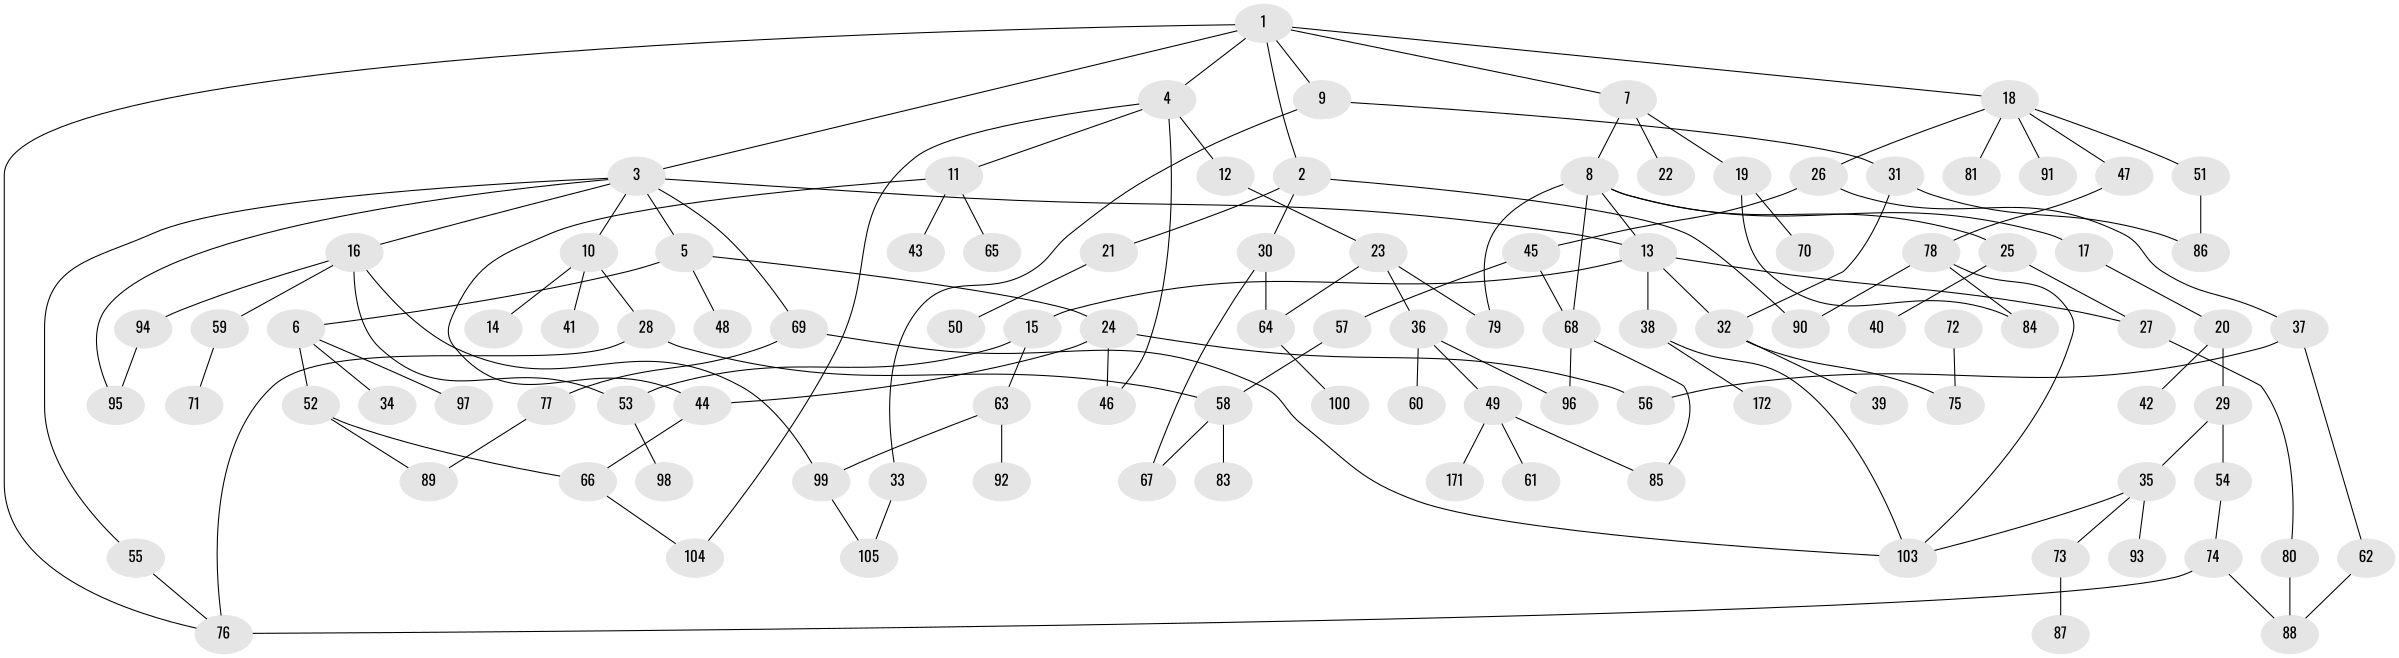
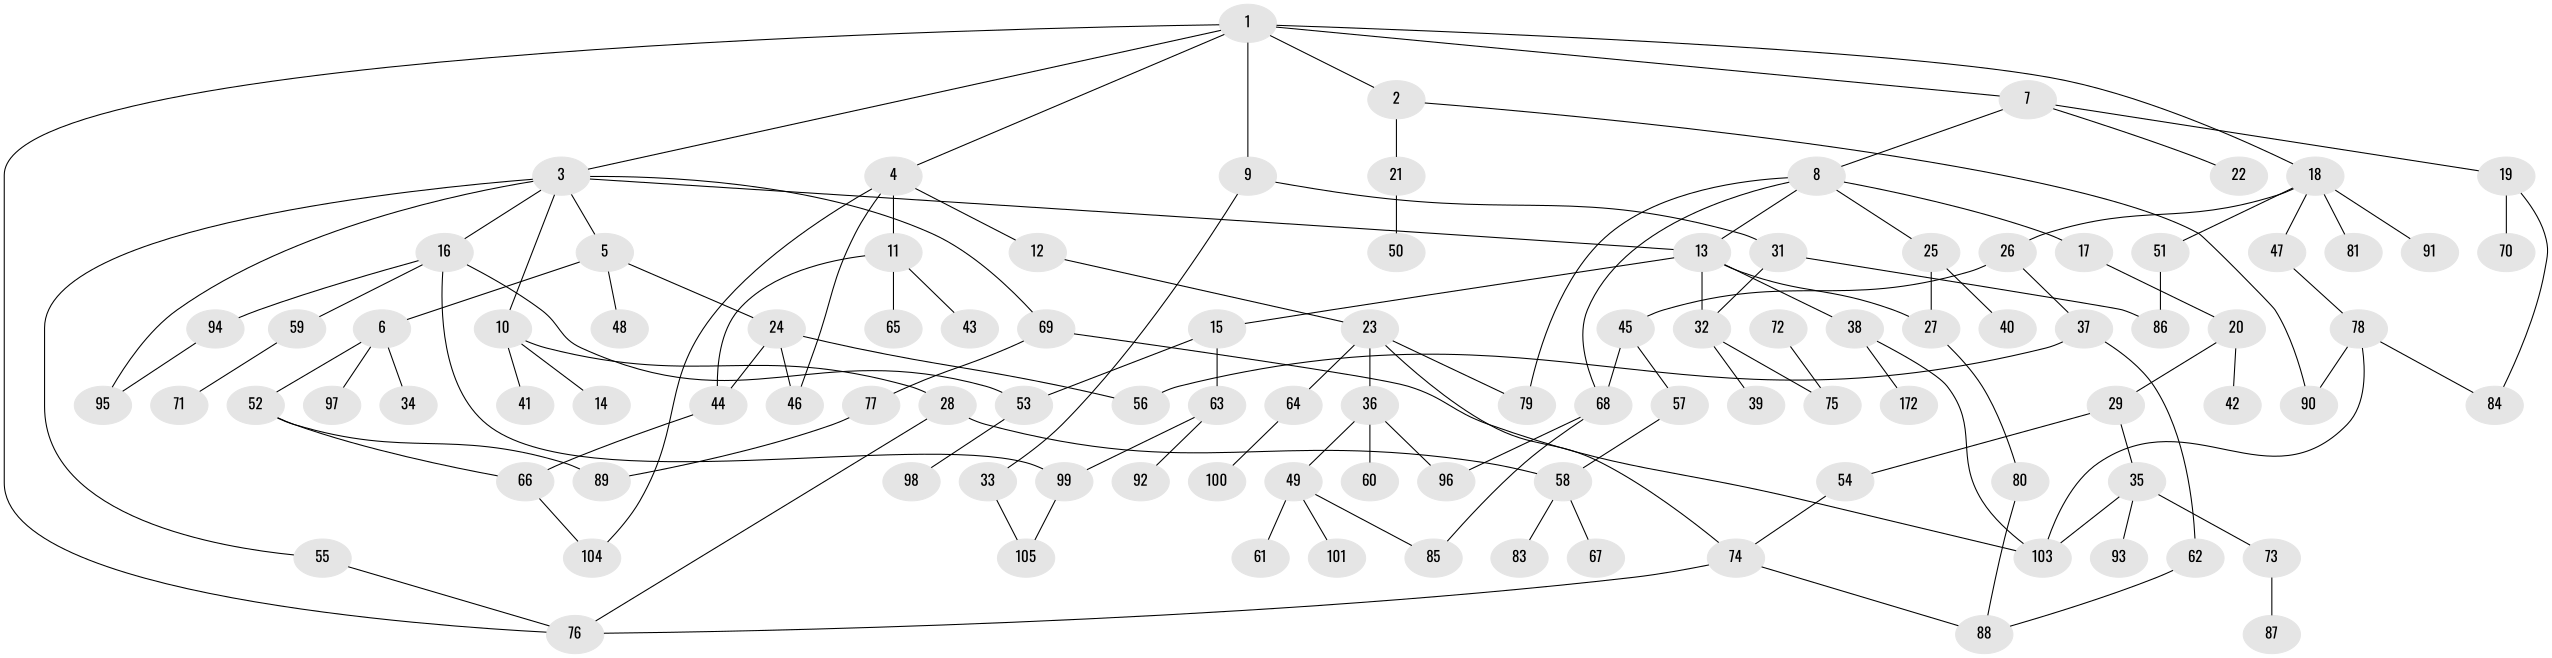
node "30": removed
edge "23" -- "74": added
node "171": label "171" -> "101"
